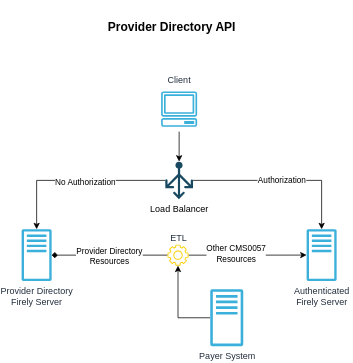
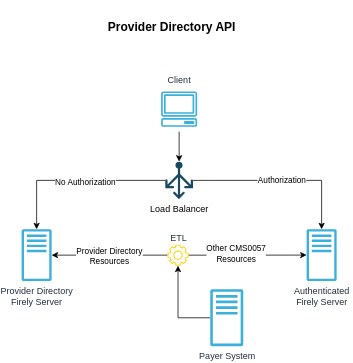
edge "ETL" -> "Provider Directory Firely Server": arrowhead diamond -> classic
